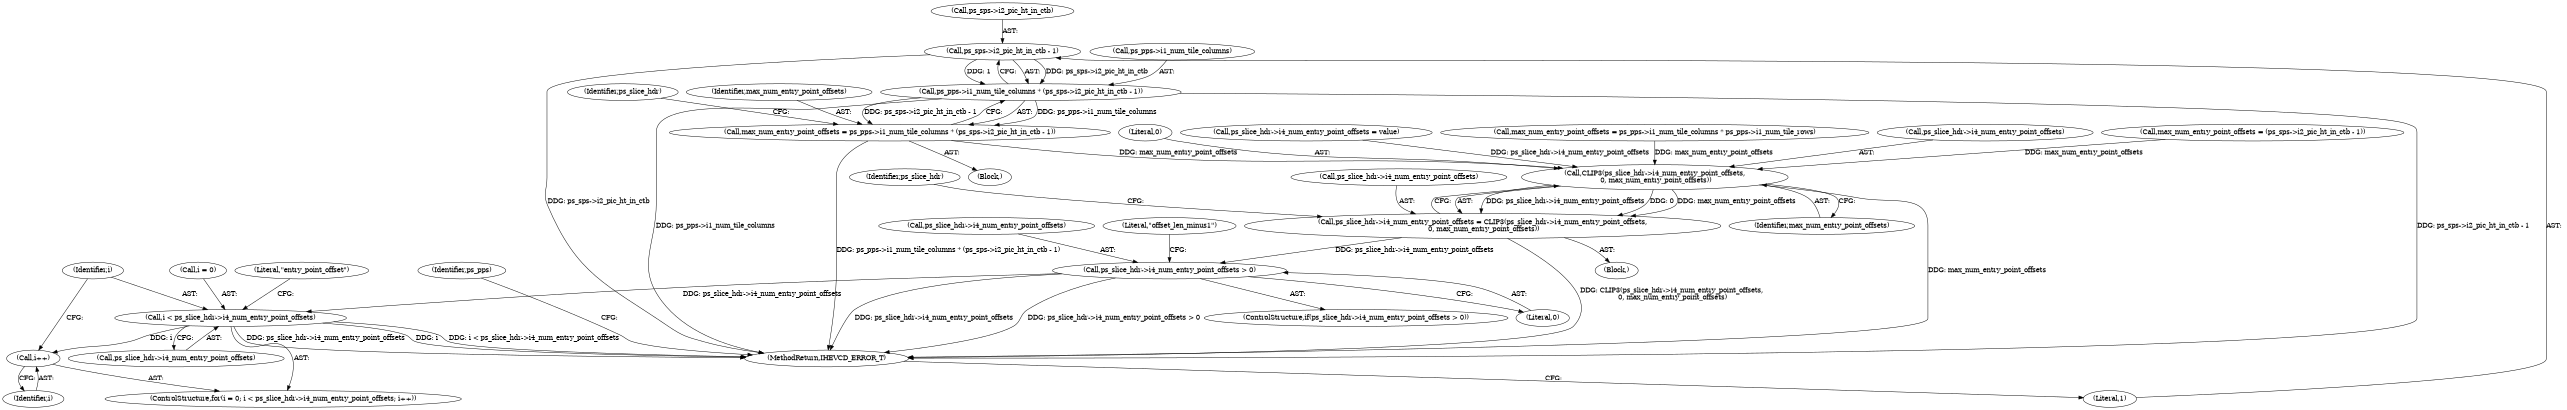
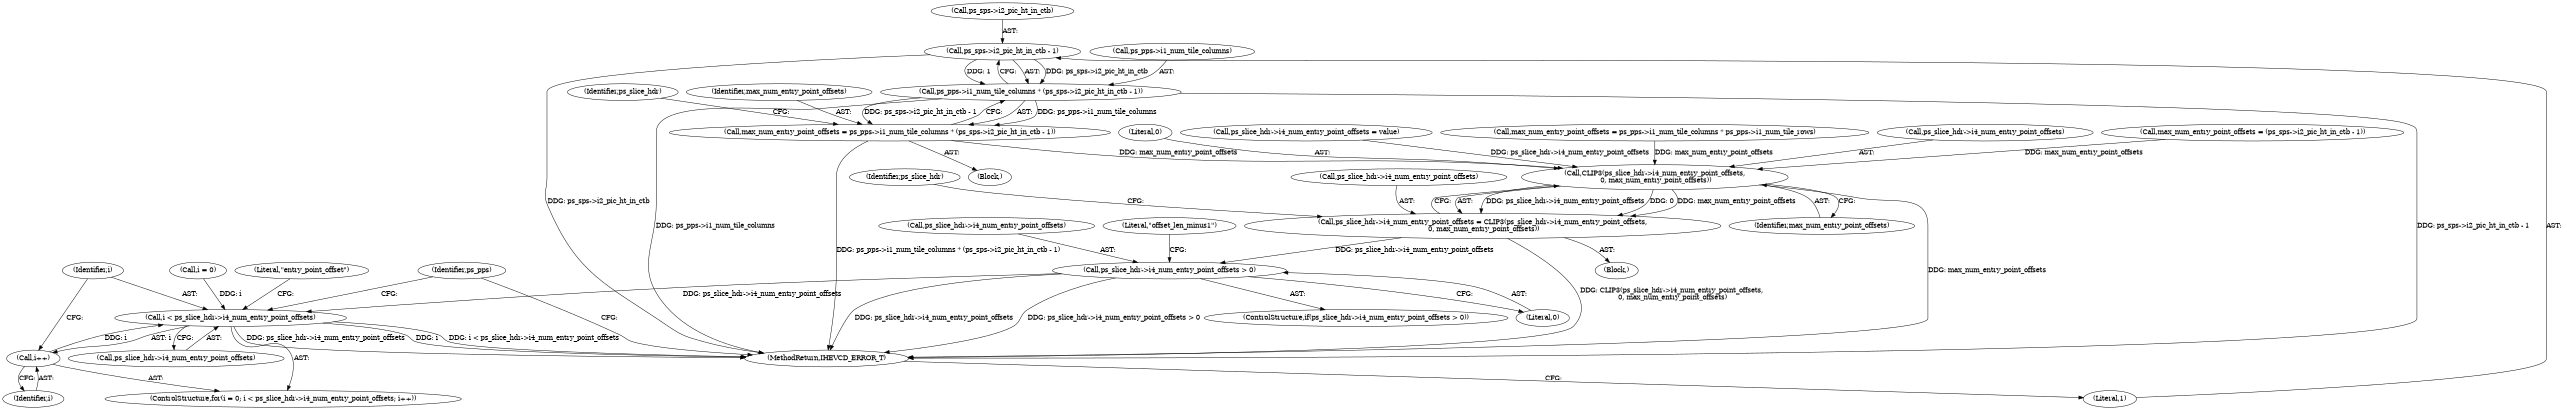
edge "(Identifier,ps_pps)" -> "(Call,i < ps_slice_hdr->i4_num_entry_point_offsets)": added, label "CFG:"
edge "(Call,i = 0)" -> "(Call,i < ps_slice_hdr->i4_num_entry_point_offsets)": label "AST: " -> "DDG: i"
edge "(Call,i++)" -> "(Call,i < ps_slice_hdr->i4_num_entry_point_offsets)": added, label "DDG: i"
edge "(Call,i < ps_slice_hdr->i4_num_entry_point_offsets)" -> "(Call,i++)": label "DDG: i" -> "AST: i"
